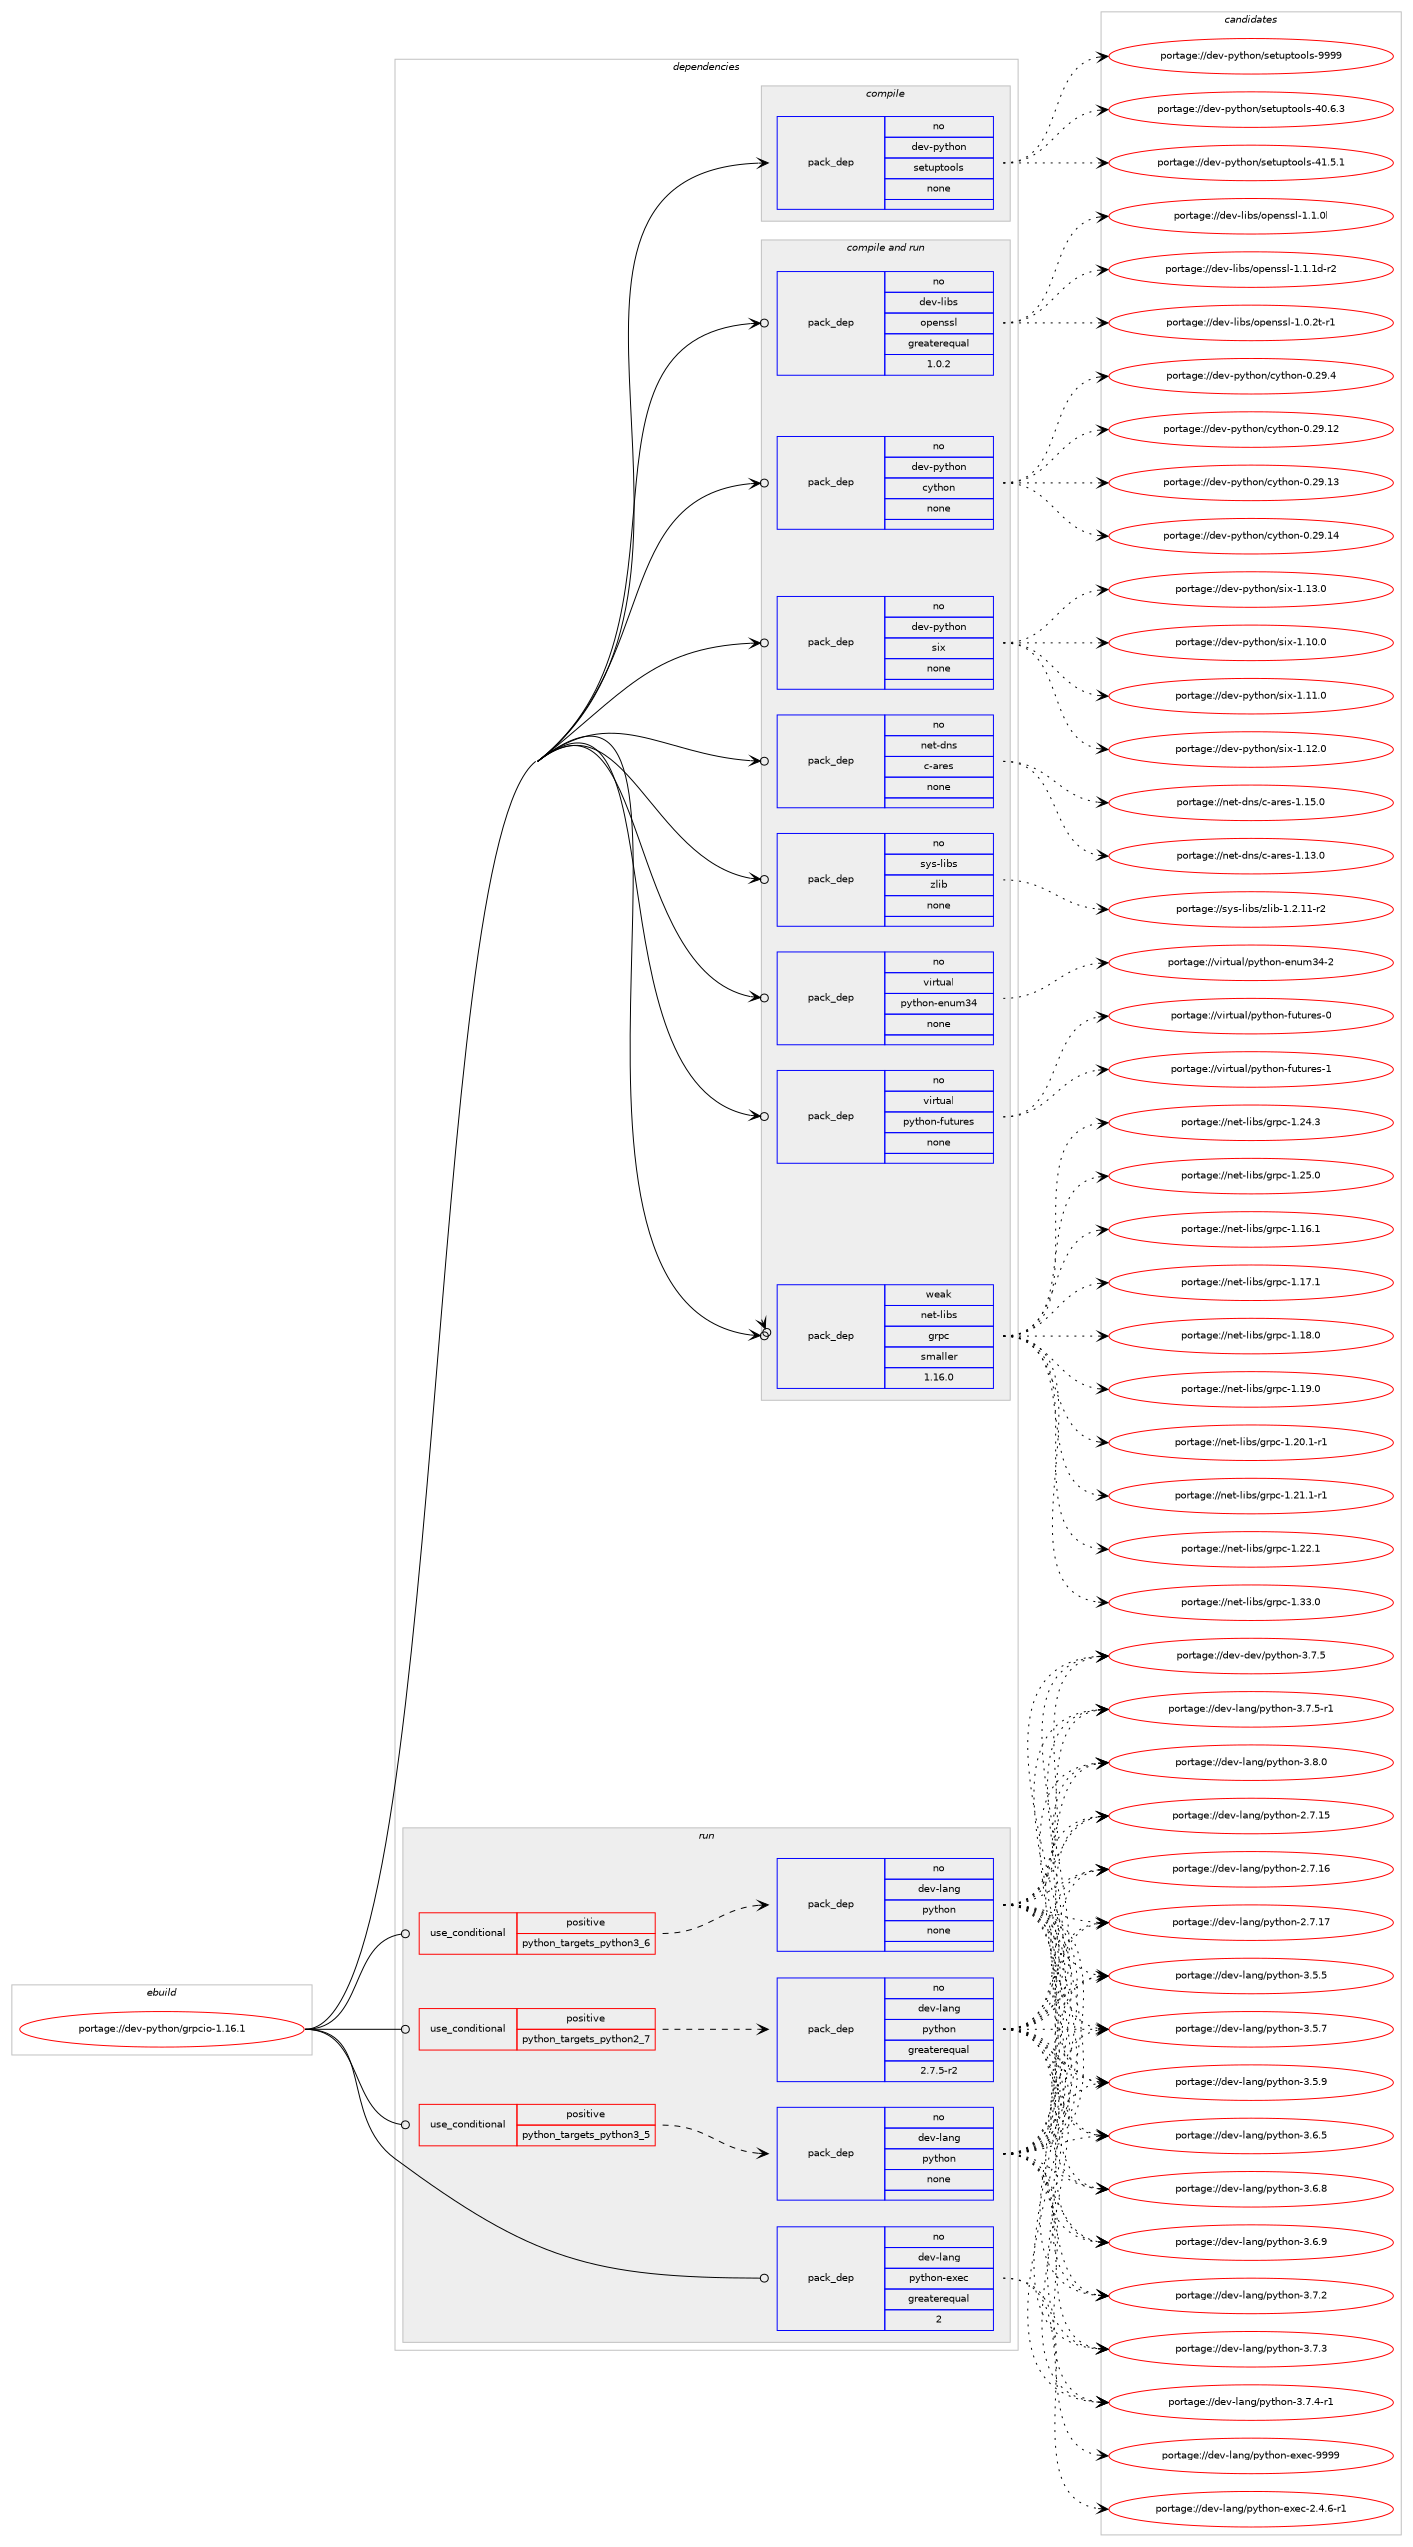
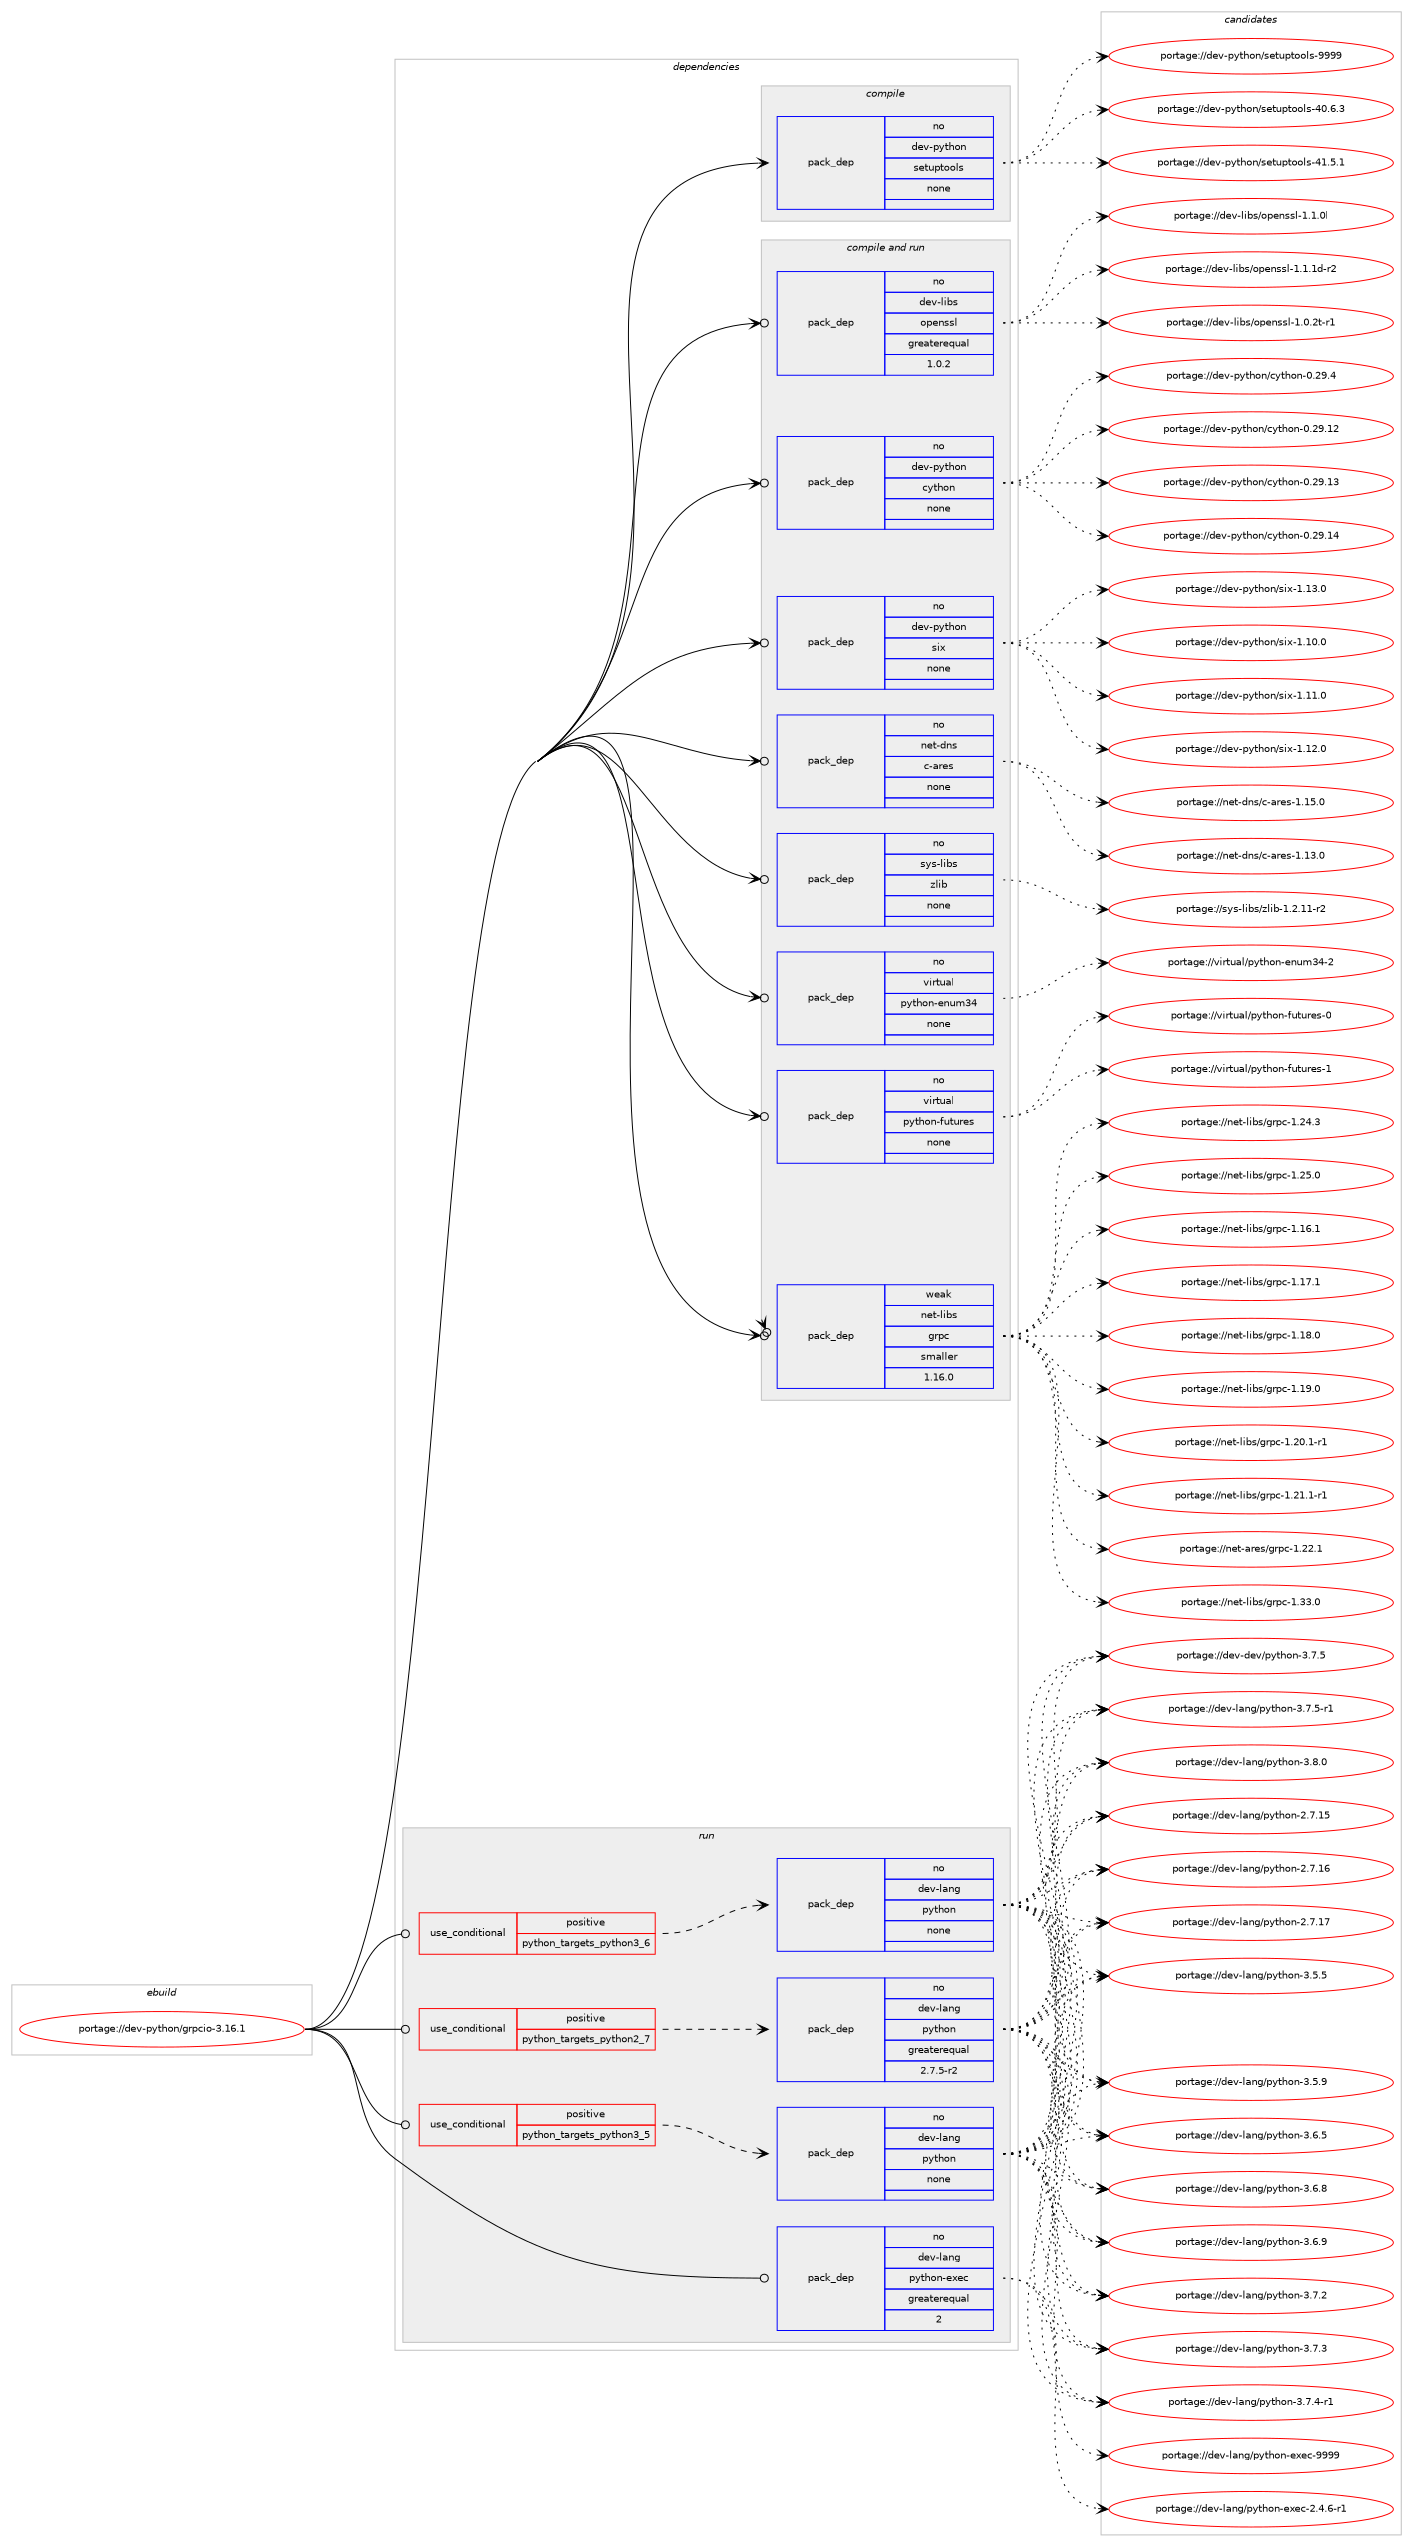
node "portage://net-libs/grpc-1.22.1": label "portage://net-libs/grpc-1.22.1" -> "portage://net-ares/grpc-1.22.1"
node "portage://dev-python/grpcio-1.16.1": label "portage://dev-python/grpcio-1.16.1" -> "portage://dev-python/grpcio-3.16.1"
node "portage://dev-lang/python-3.5.7": removed
